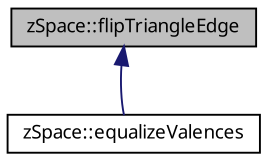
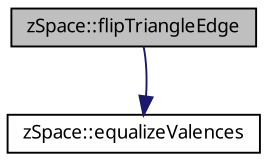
edge "zSpace::equalizeValences" -> "zSpace::flipTriangleEdge": reversed
